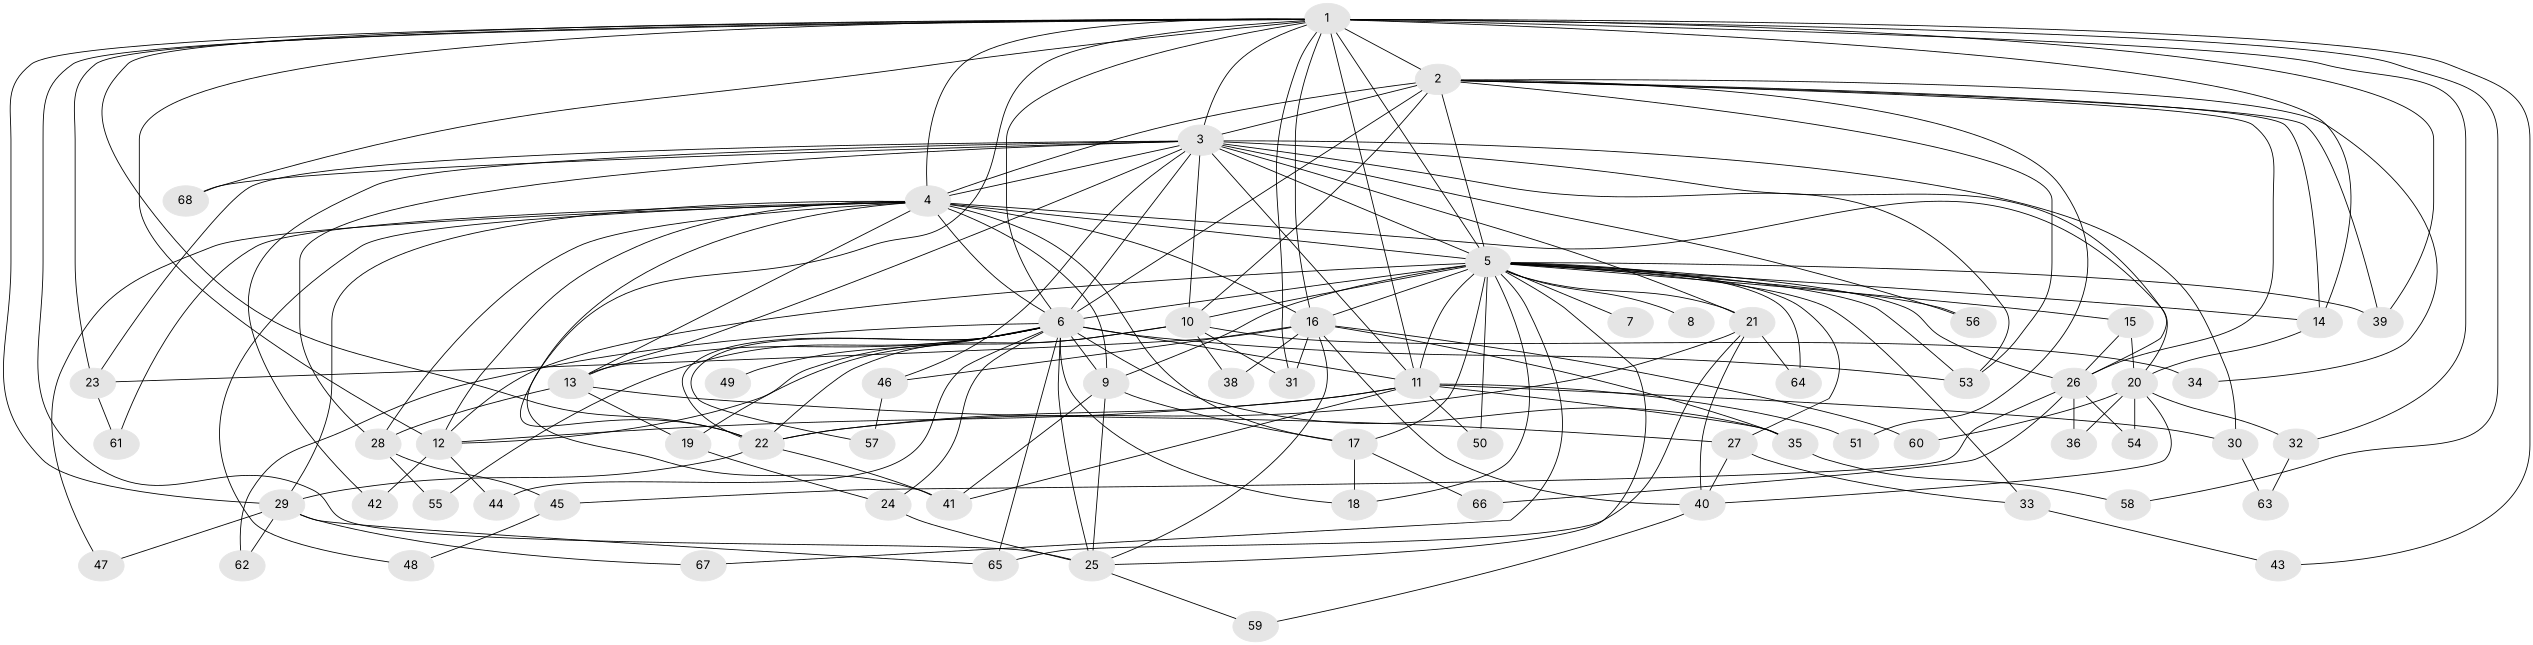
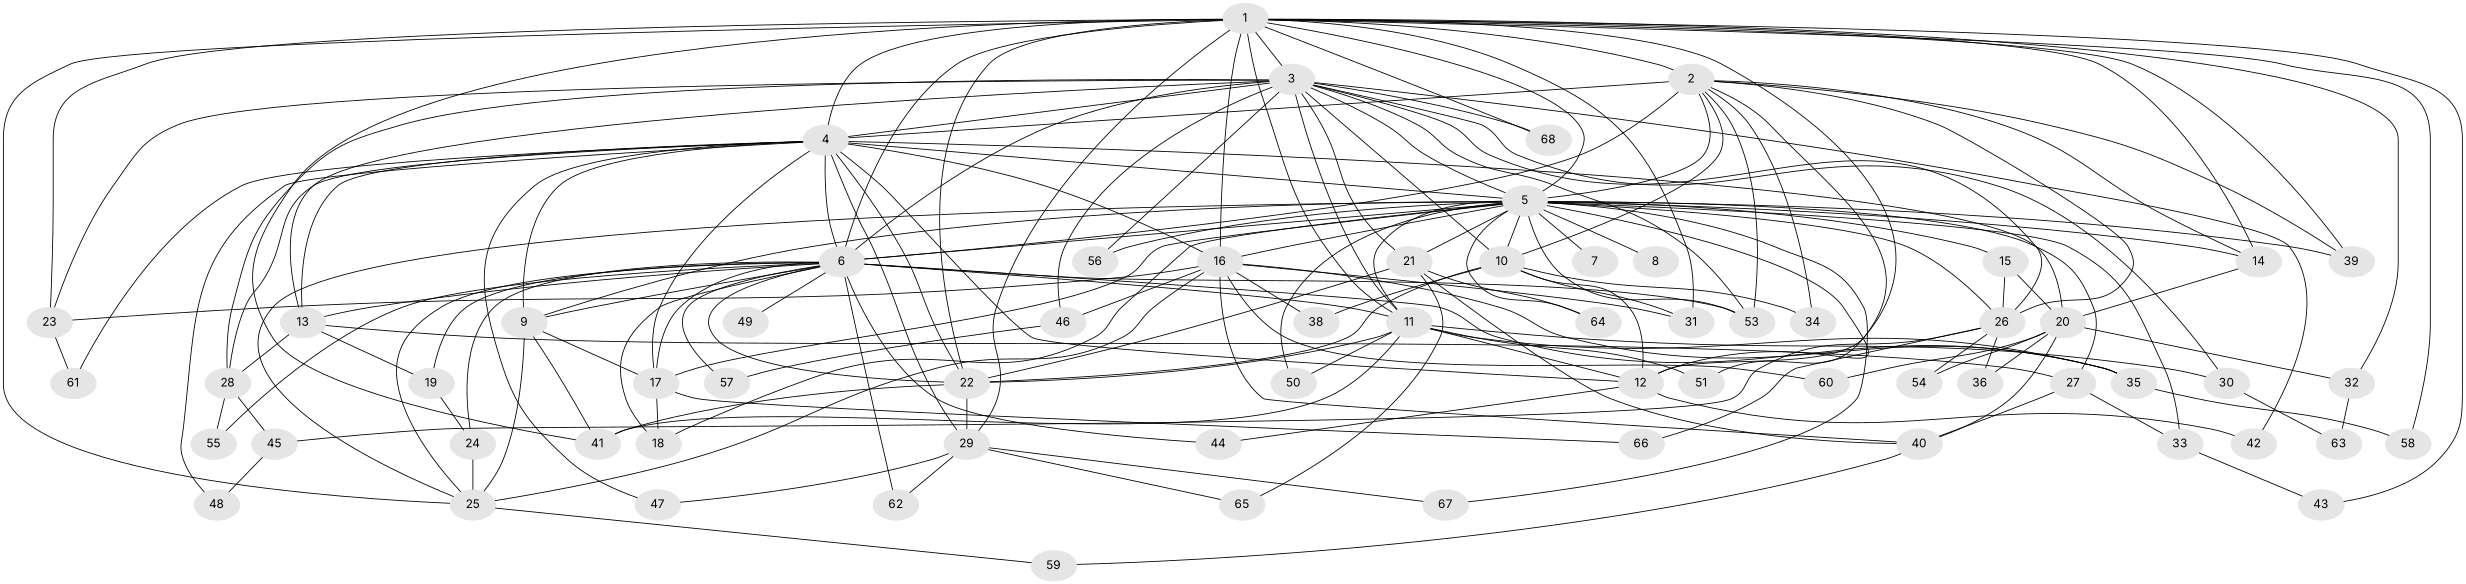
edge "2" -- "3": removed
edge "6" -- "65": now "6" -- "17"
